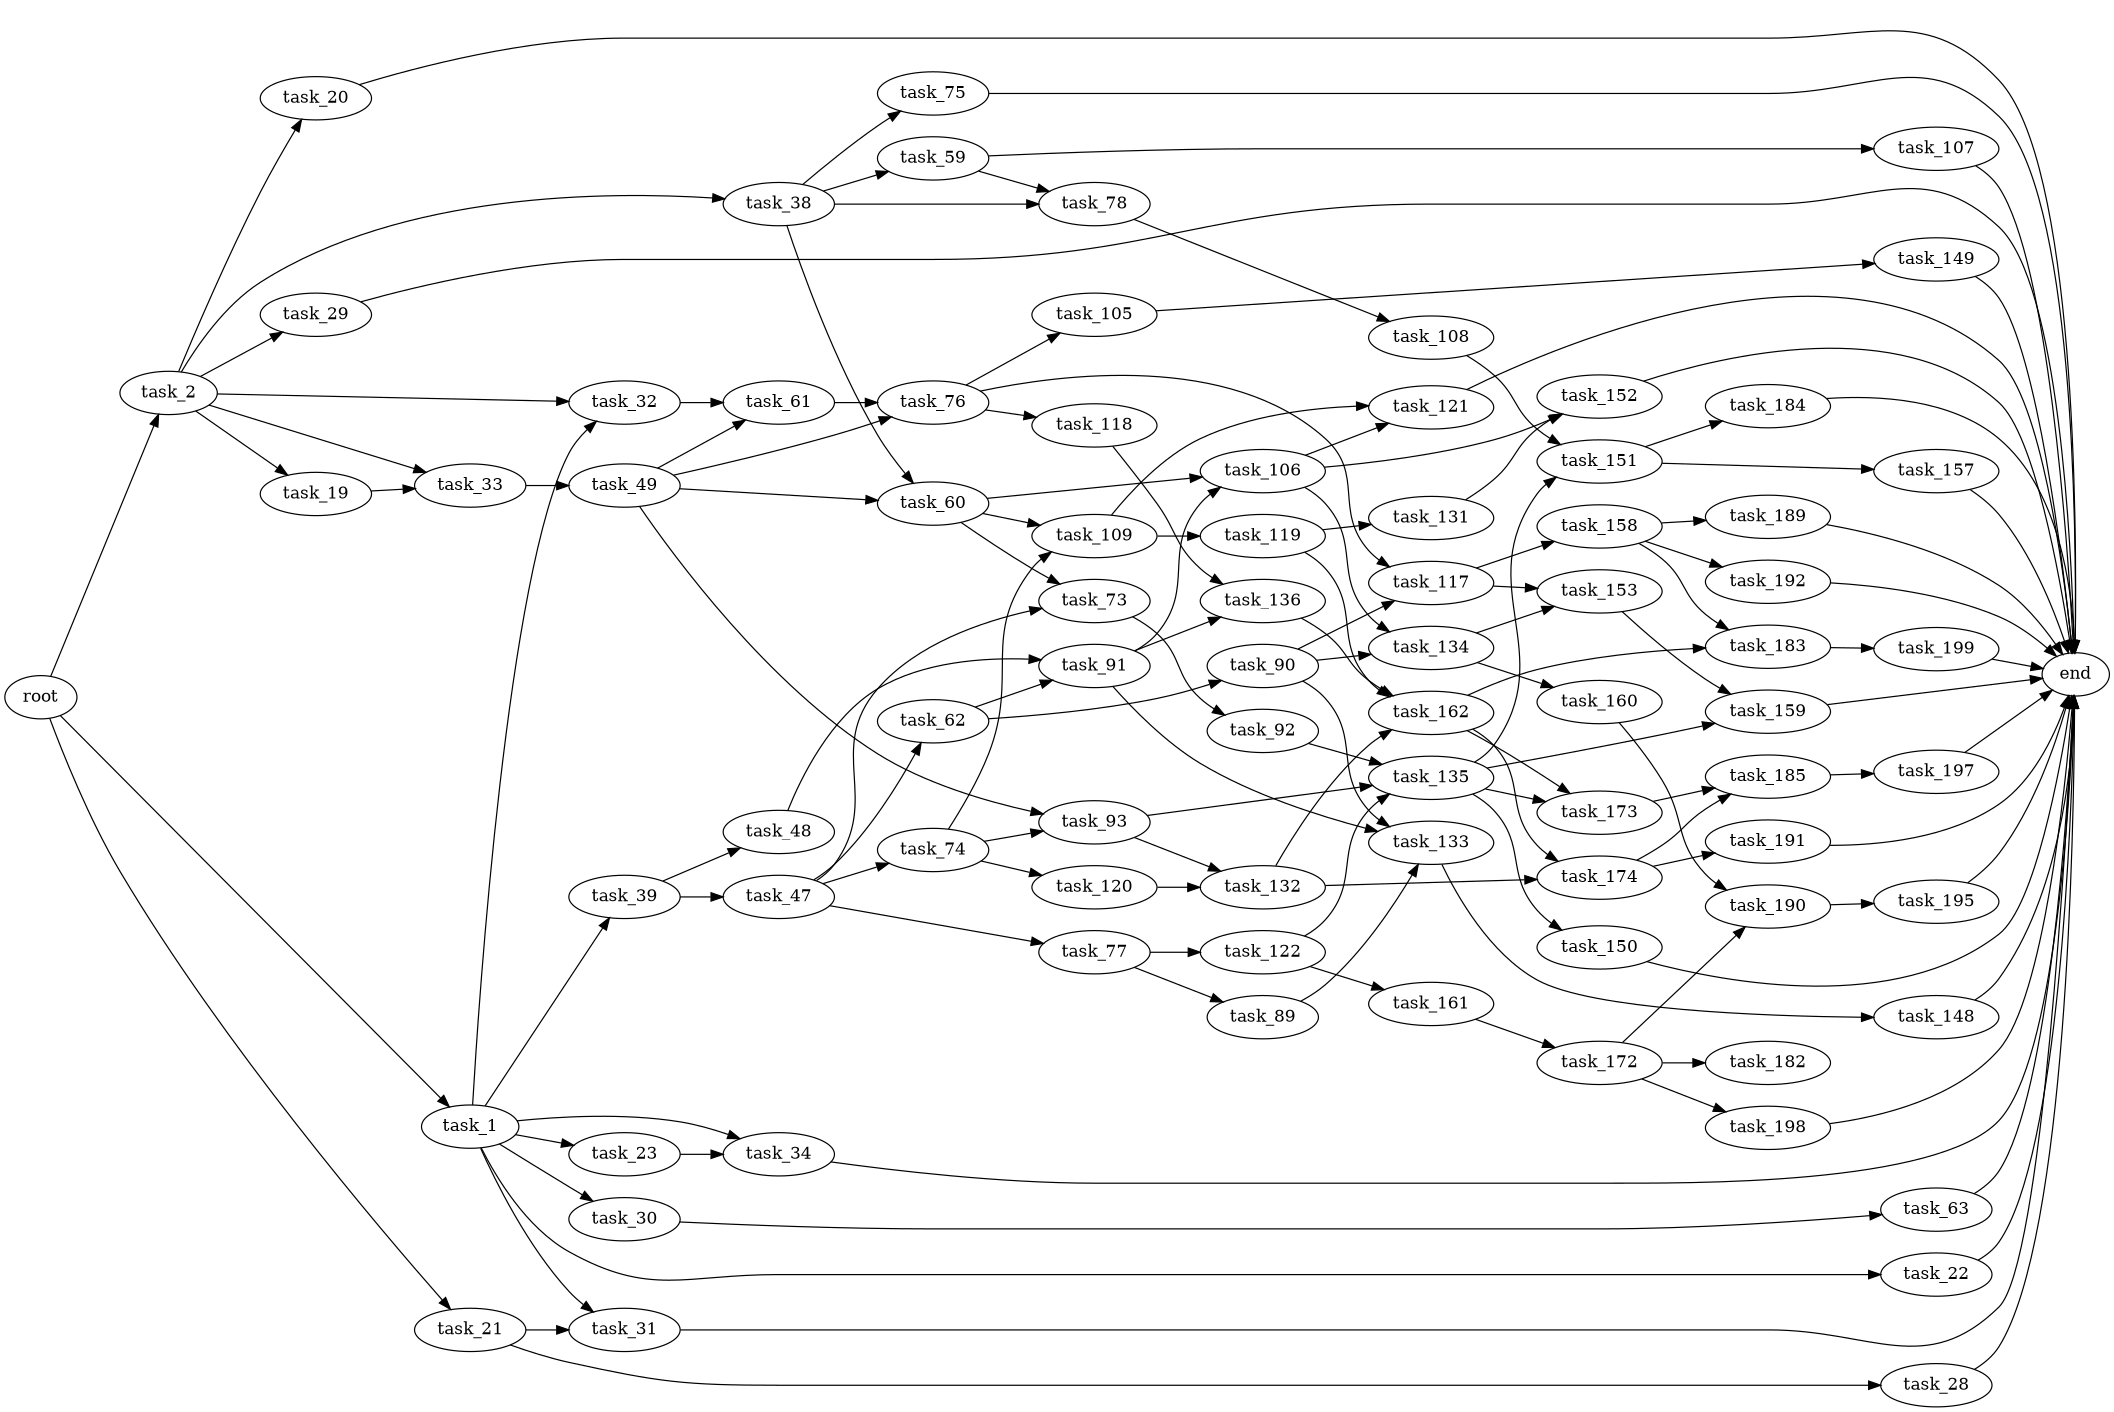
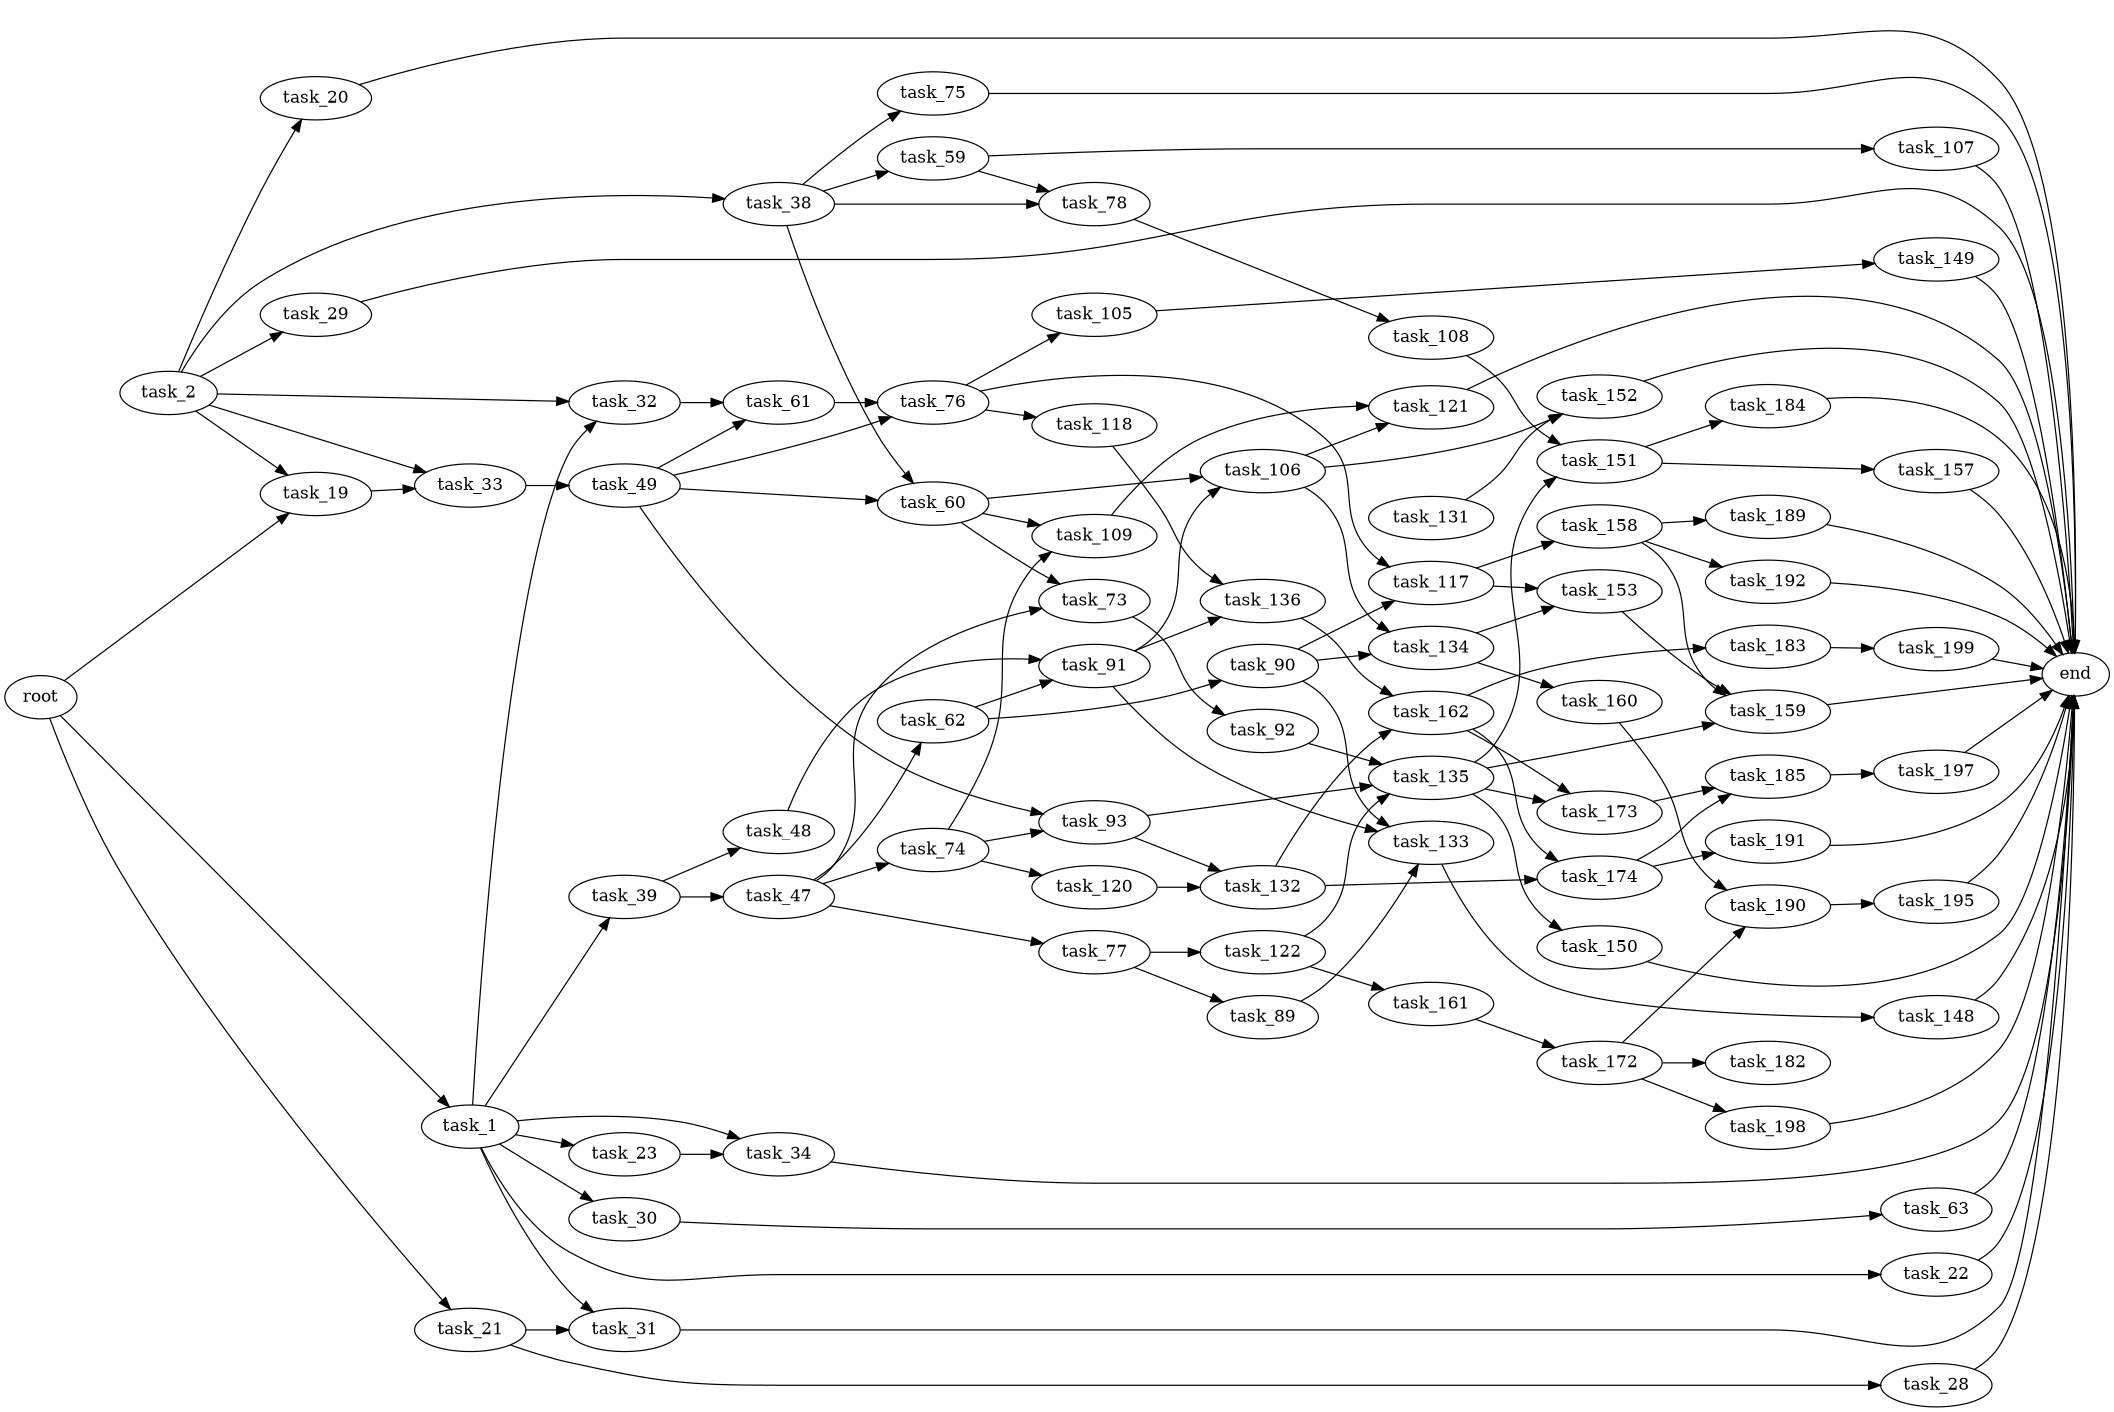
node "task_119": removed
edge "root" -> "task_2": now "root" -> "task_19"
edge "task_158" -> "task_183": now "task_158" -> "task_159"
